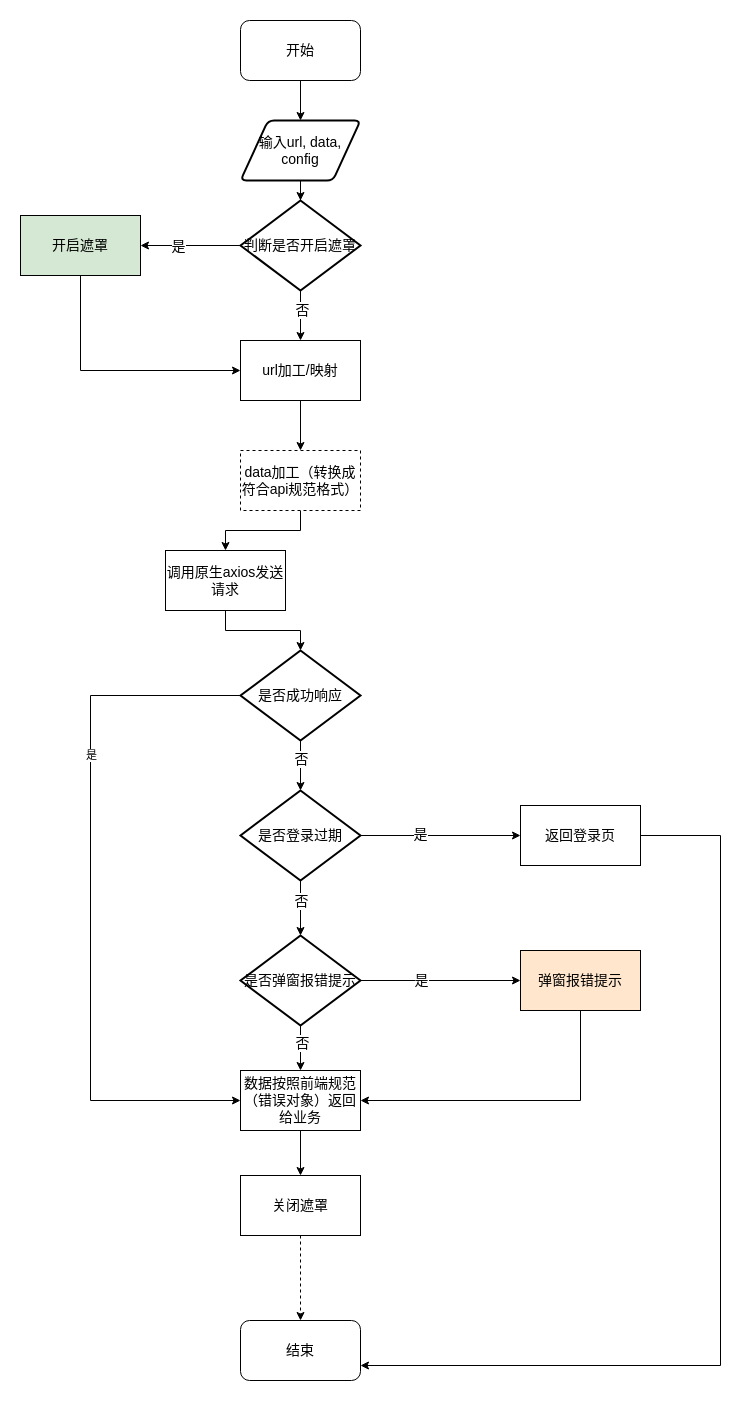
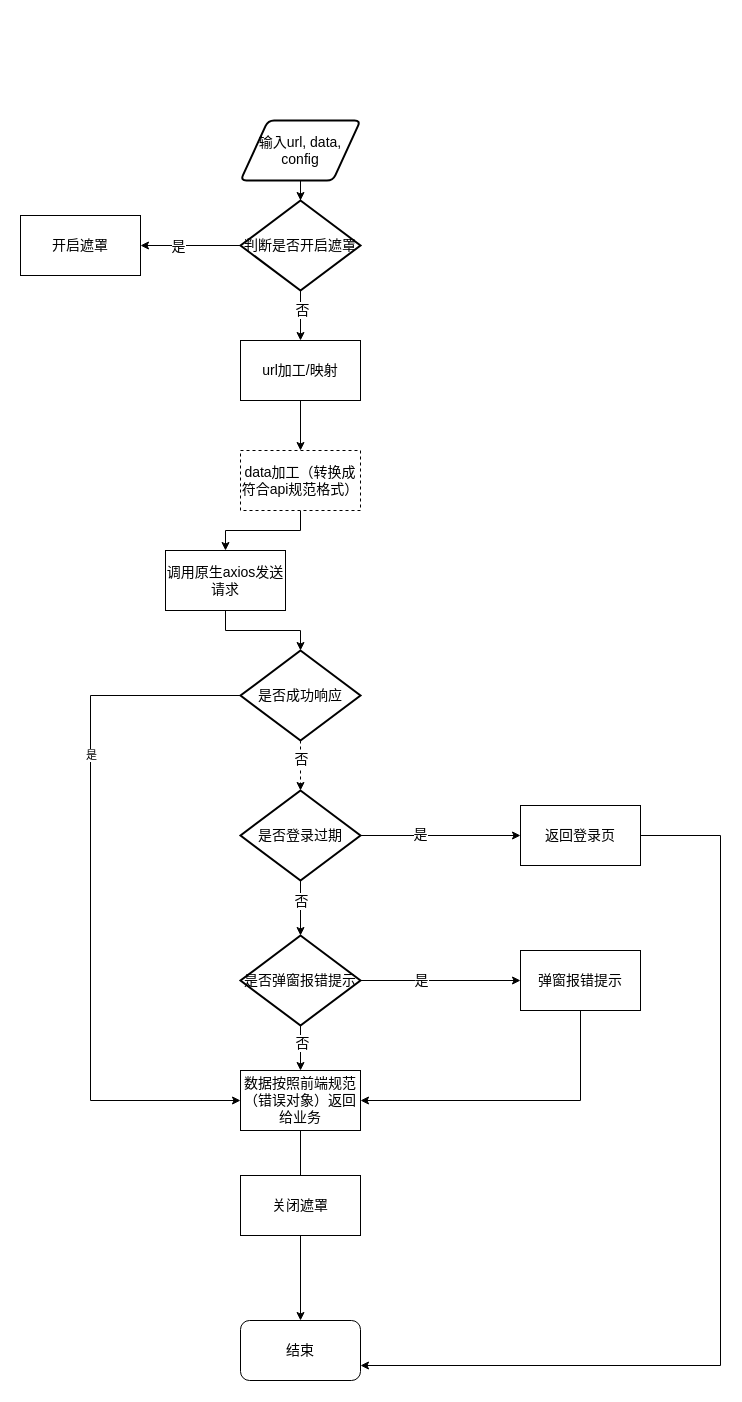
node "开始": removed
edge "开始" -> "输入url, data, config": removed
node "开启遮罩": fillcolor #d5e8d4 -> #ffffff
edge "开启遮罩" -> "url加工/映射": removed
edge "是否成功响应" -> "是否登录过期": style solid -> dashed
node "弹窗报错提示": fillcolor #ffe6cc -> #ffffff
edge "数据按照前端规范（错误对象）返回给业务" -> "关闭遮罩": arrowhead classic -> none
edge "关闭遮罩" -> "结束": style dashed -> solid
